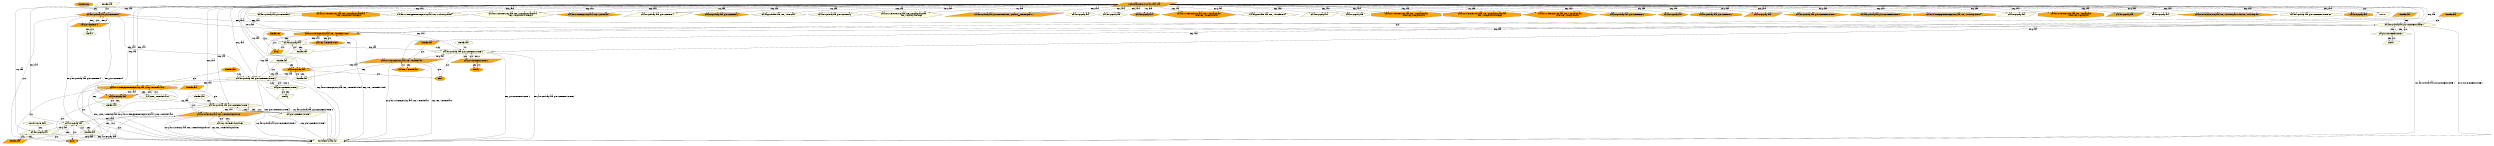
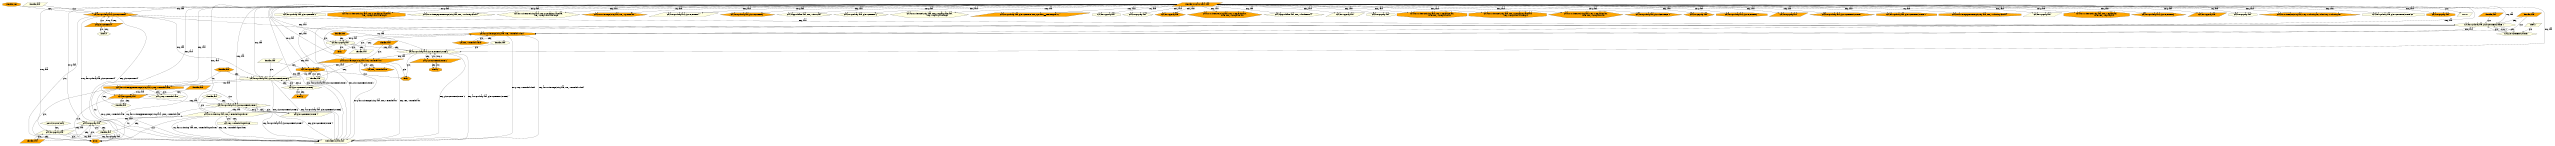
node "(MethodParameterIn,struct asn1_data *data)": label "(MethodParameterIn,struct asn1_data *data)" -> "(Identifier,struct asn1_data *data)"
node "(Call,asn1_push_tag(data, ASN1_CONTEXT(5)))": added
edge "(Call,ASN1_CONTEXT_SIMPLE(1))" -> "(Literal,1)": removed, label "CFG:"
node "(Literal,3)": fillcolor lightyellow -> orange
node "(Call,asn1_write_uint8(data, tree->u.extended.dnAttributes))": fillcolor orange -> lightyellow
